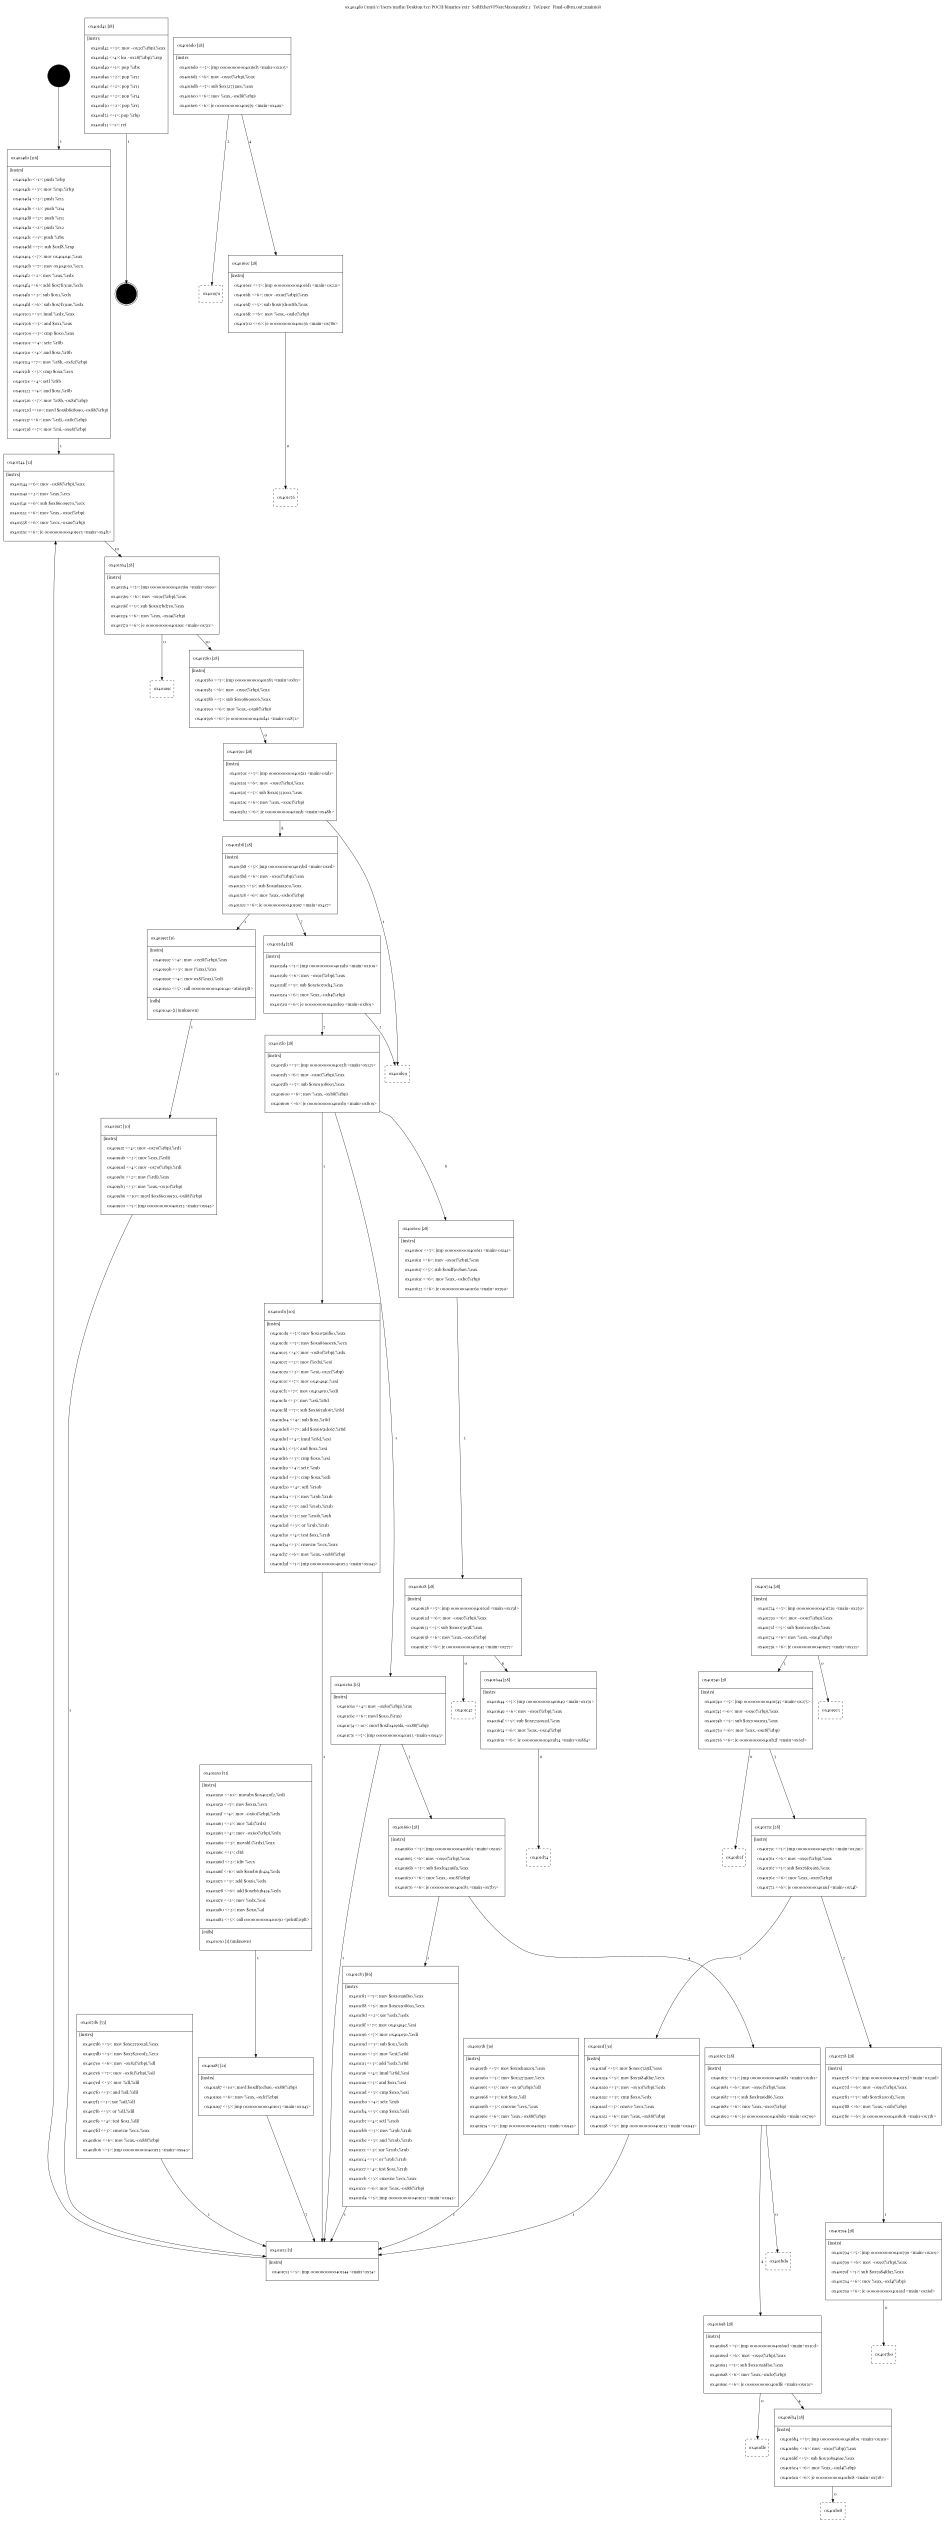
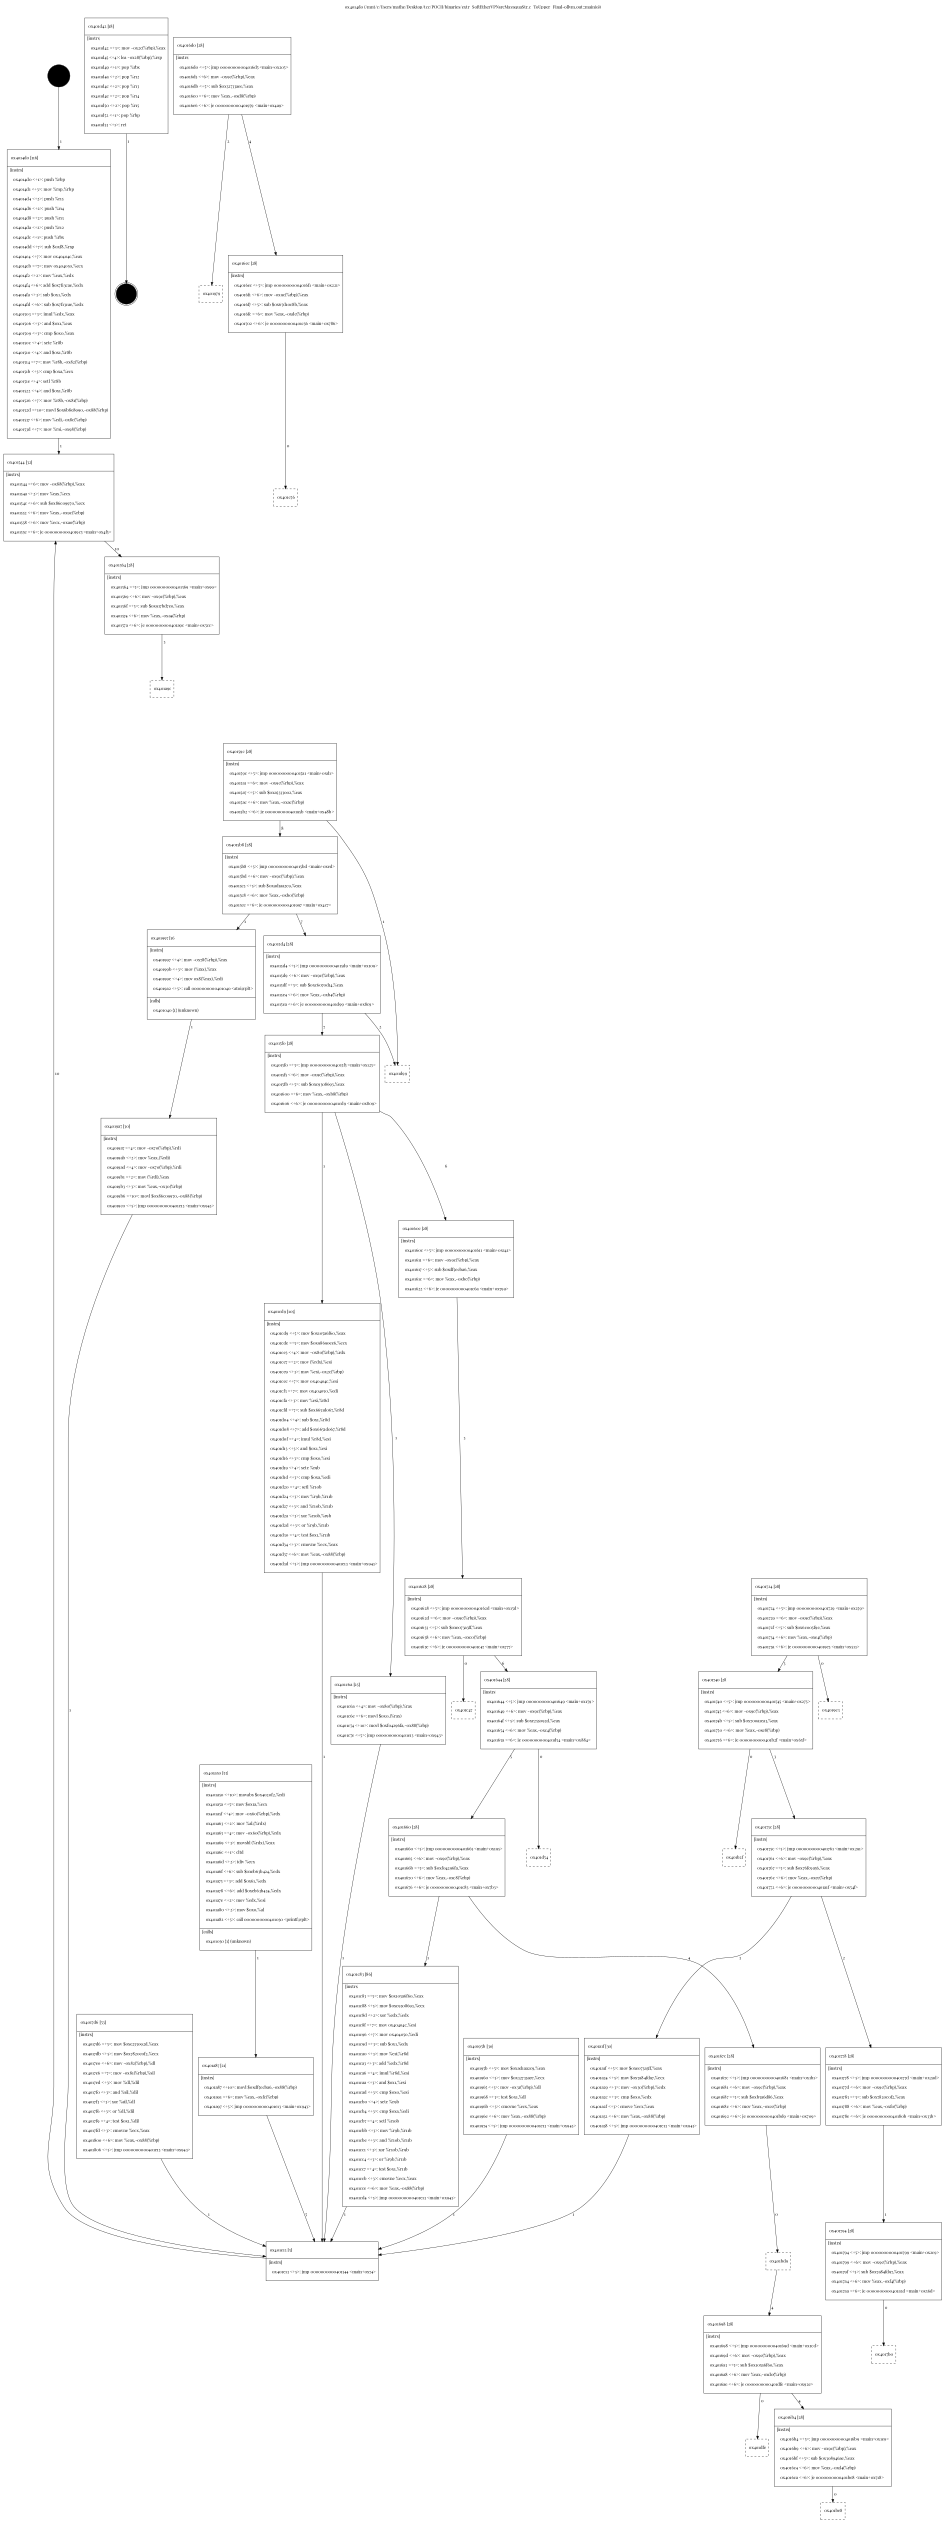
edge "0x401564 [28]" -> "0x401a9c": label " 0" -> " 3"
node "0x401580 [28]": removed
edge "0x401e13 [5]" -> "0x401544 [32]": label " 13" -> " 10"
edge "0x401c6a [25]" -> "0x401660 [28]": now "0x401644 [28]" -> "0x401660 [28]"
edge "0x40167c [28]" -> "0x401698 [28]": now "0x401bd9" -> "0x401698 [28]"
